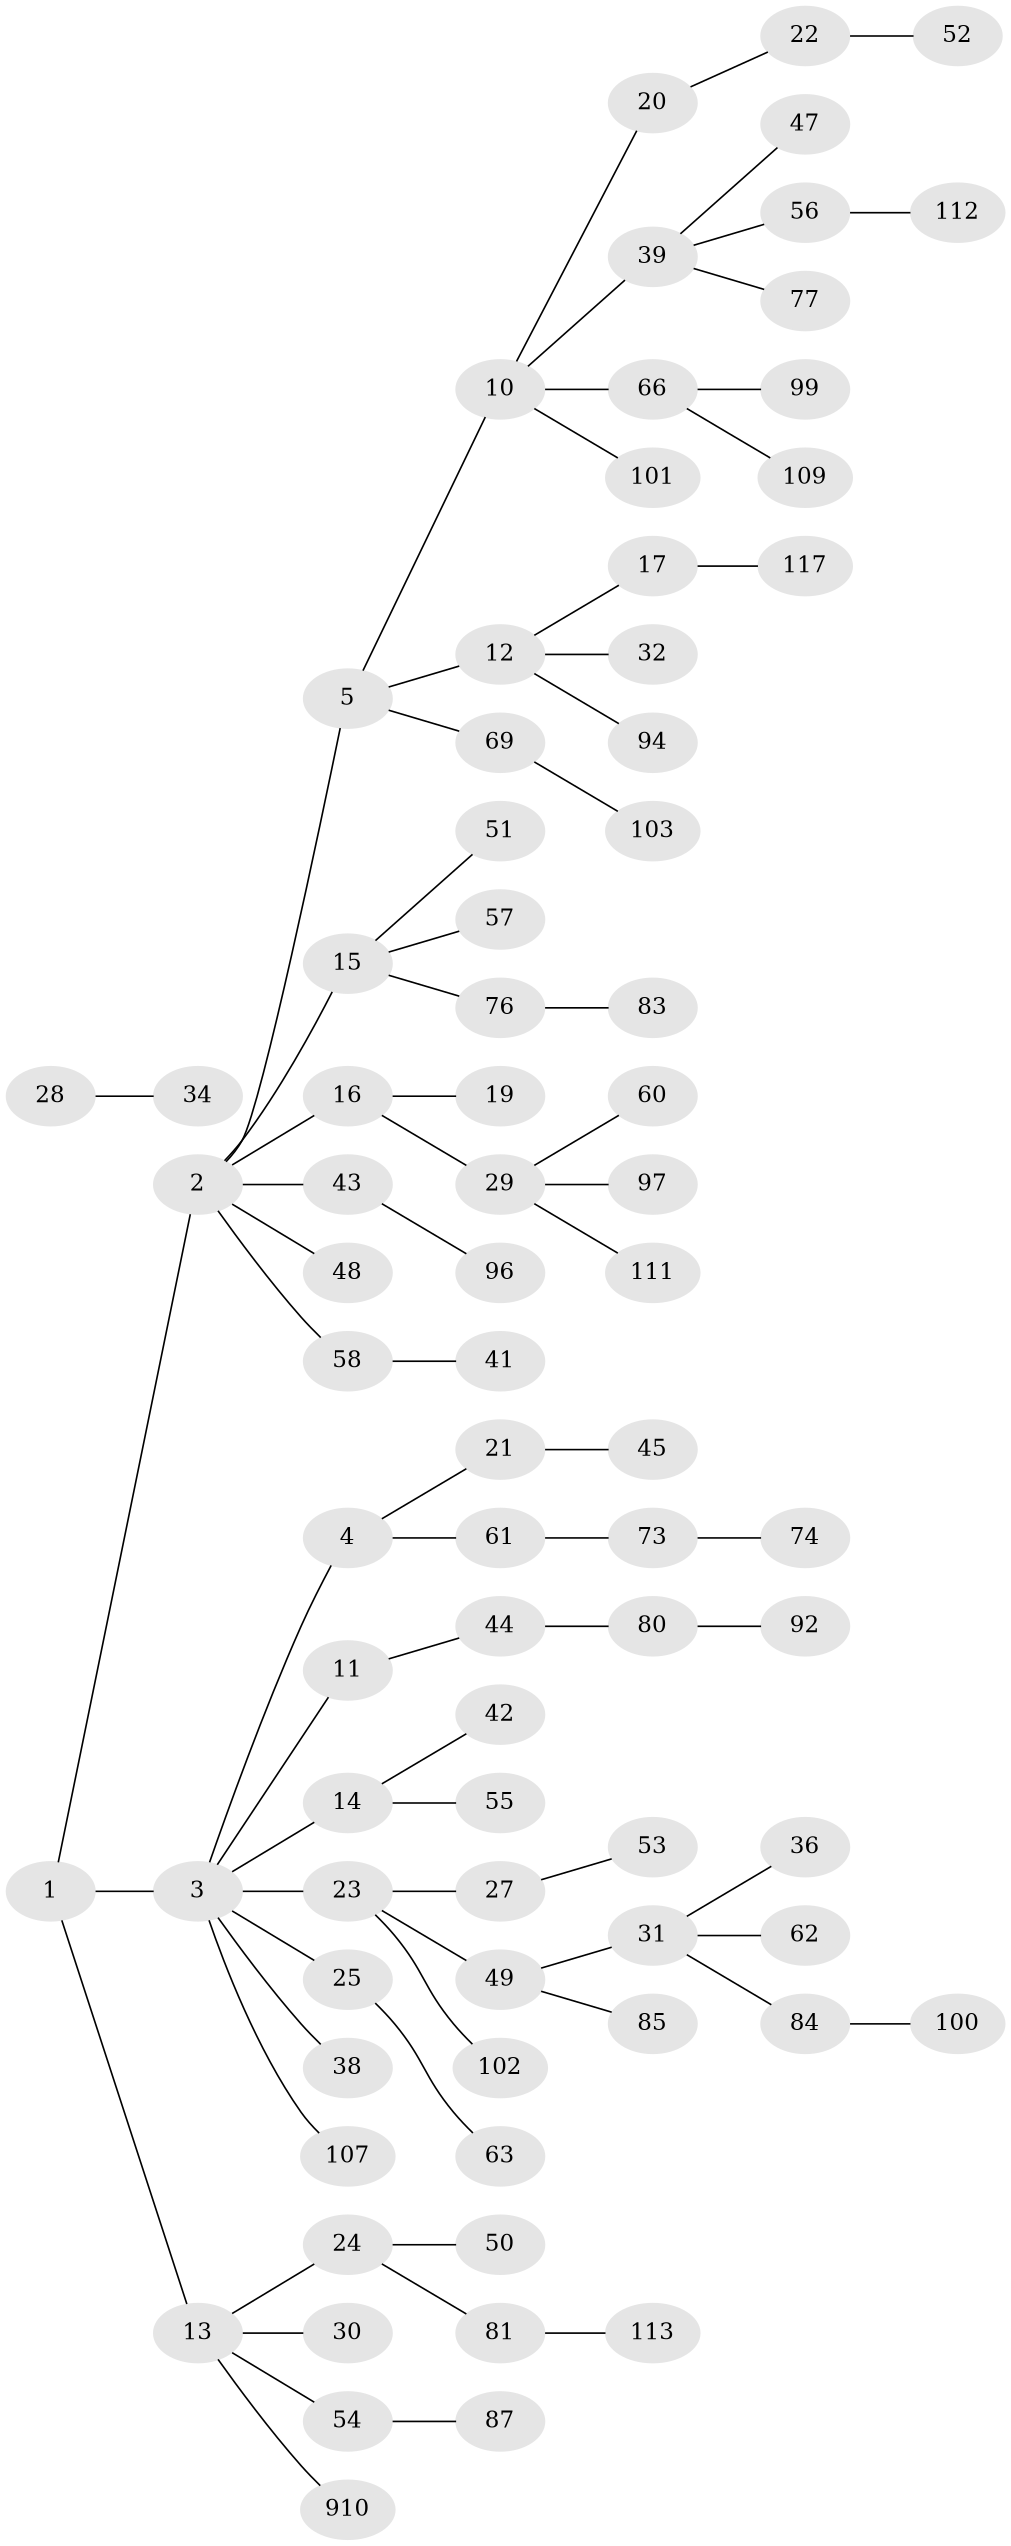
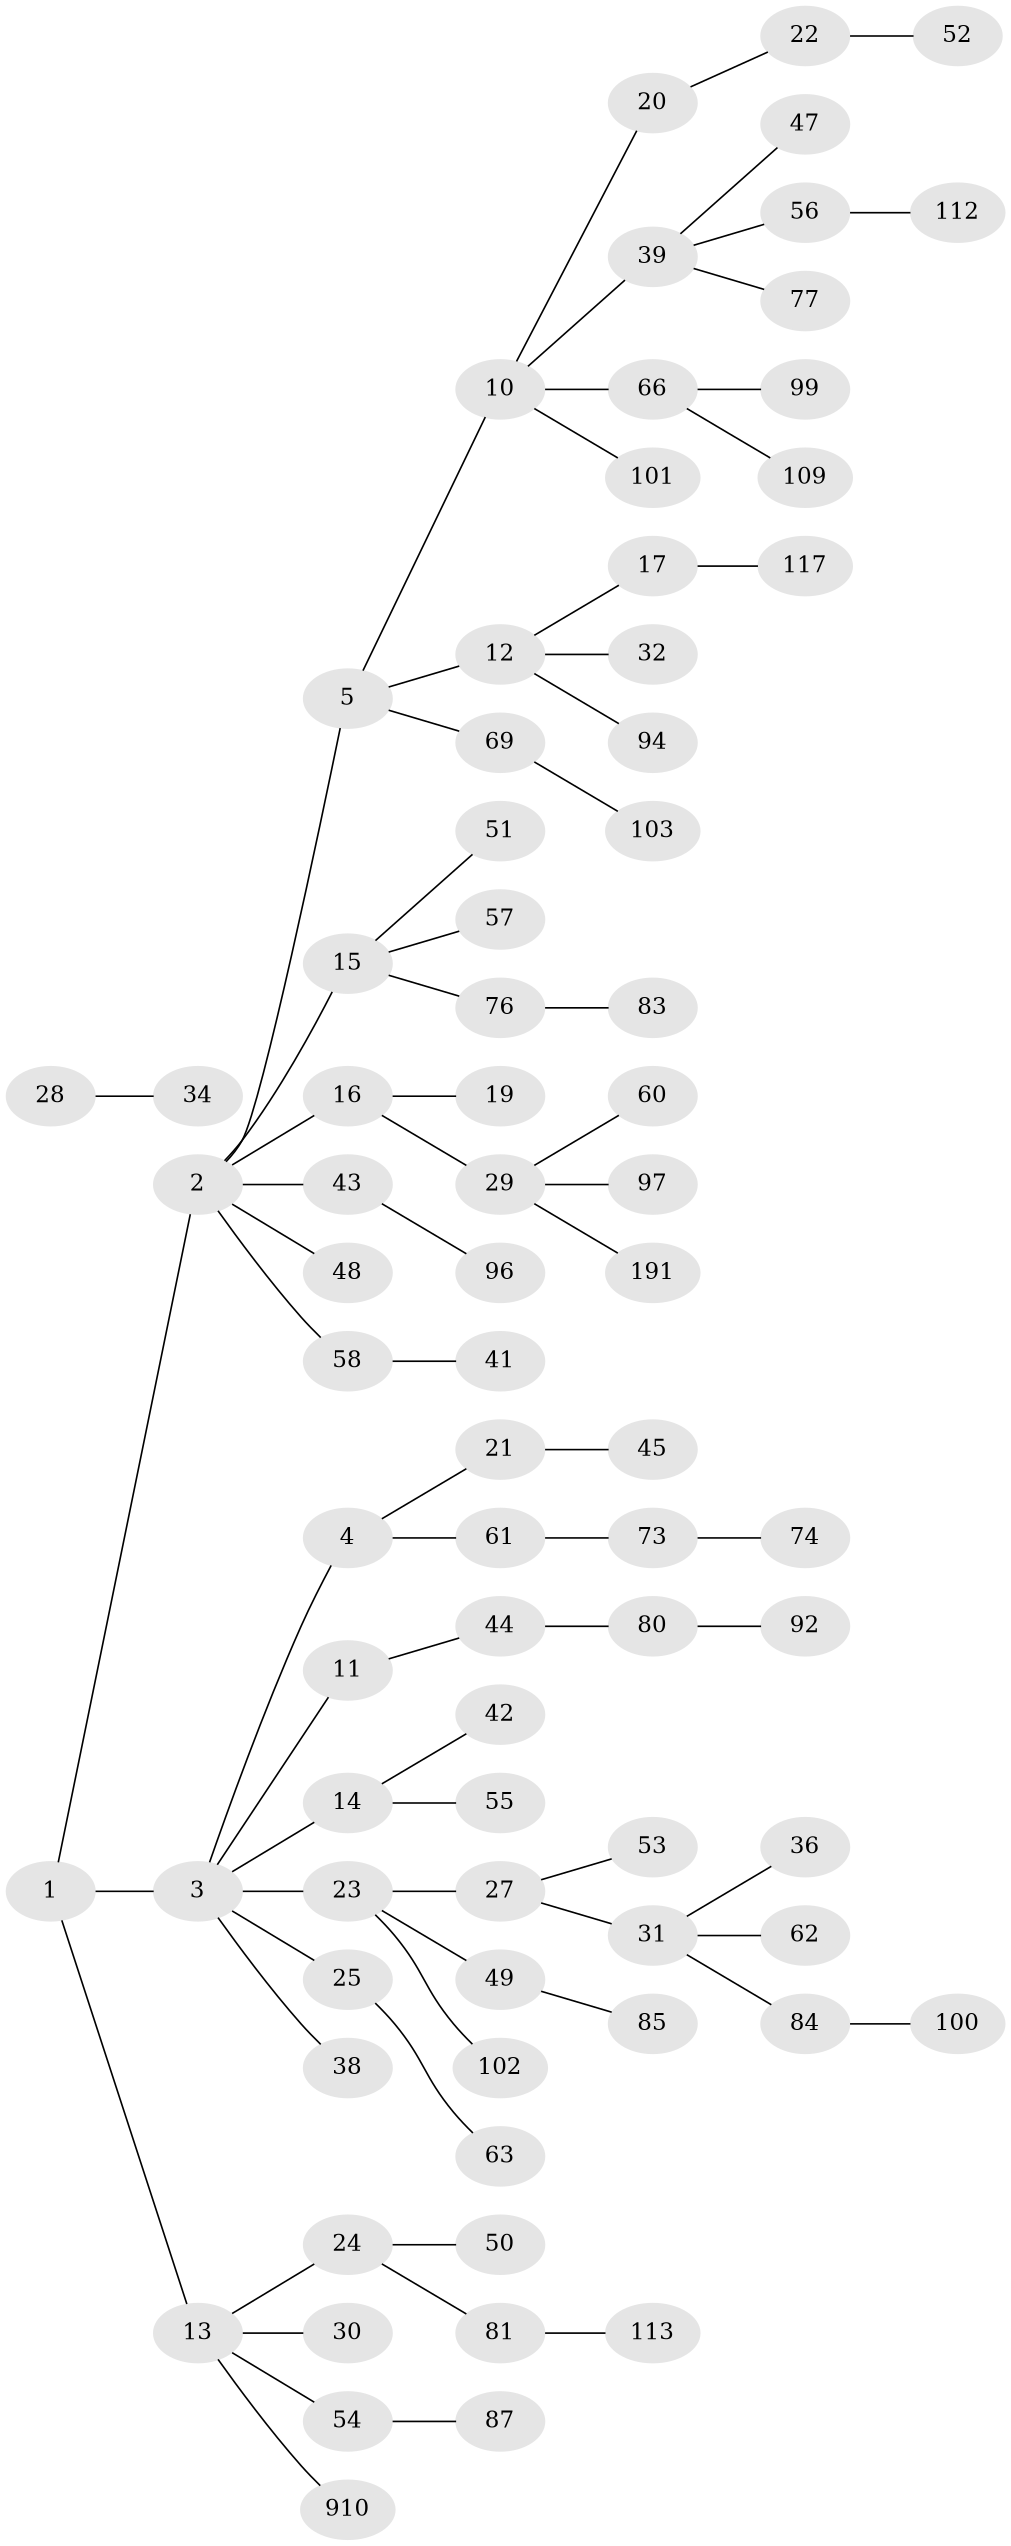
node "111": label "111" -> "191"
edge "31" -- "49": now "31" -- "27"
node "107": removed
